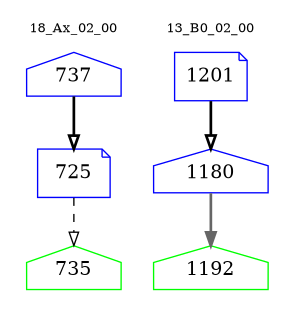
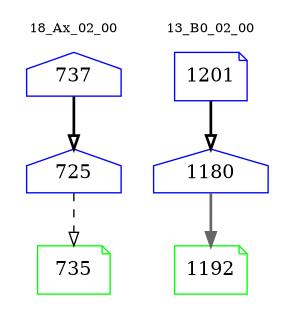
node "725": shape note -> house
node "735": shape house -> note
node "1192": shape house -> note
